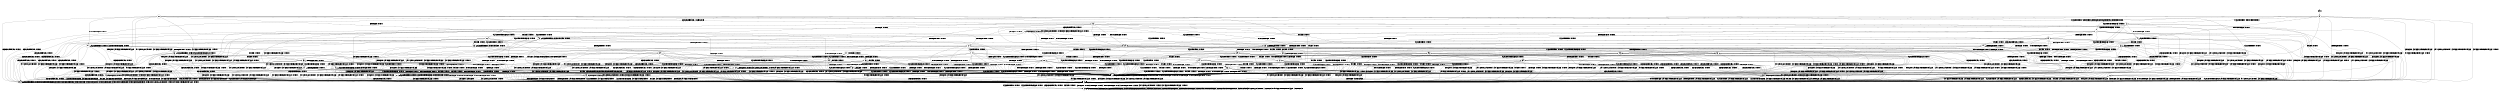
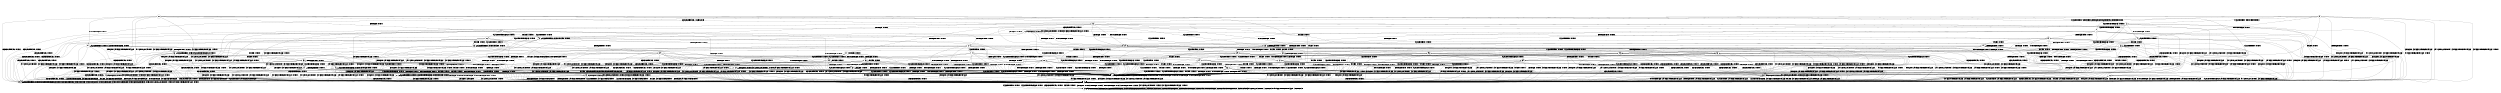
node "__start0": removed
edge "s42" -> "s9": now "s23" -> "s9"
edge "s28" -> "s1": now "s28" -> "s2"
edge "s2" -> "s9": label "CERTIFICATE / SOCKET_CLOSED" -> "CHANGE_CIPHER_SPEC / TIMEOUT"
